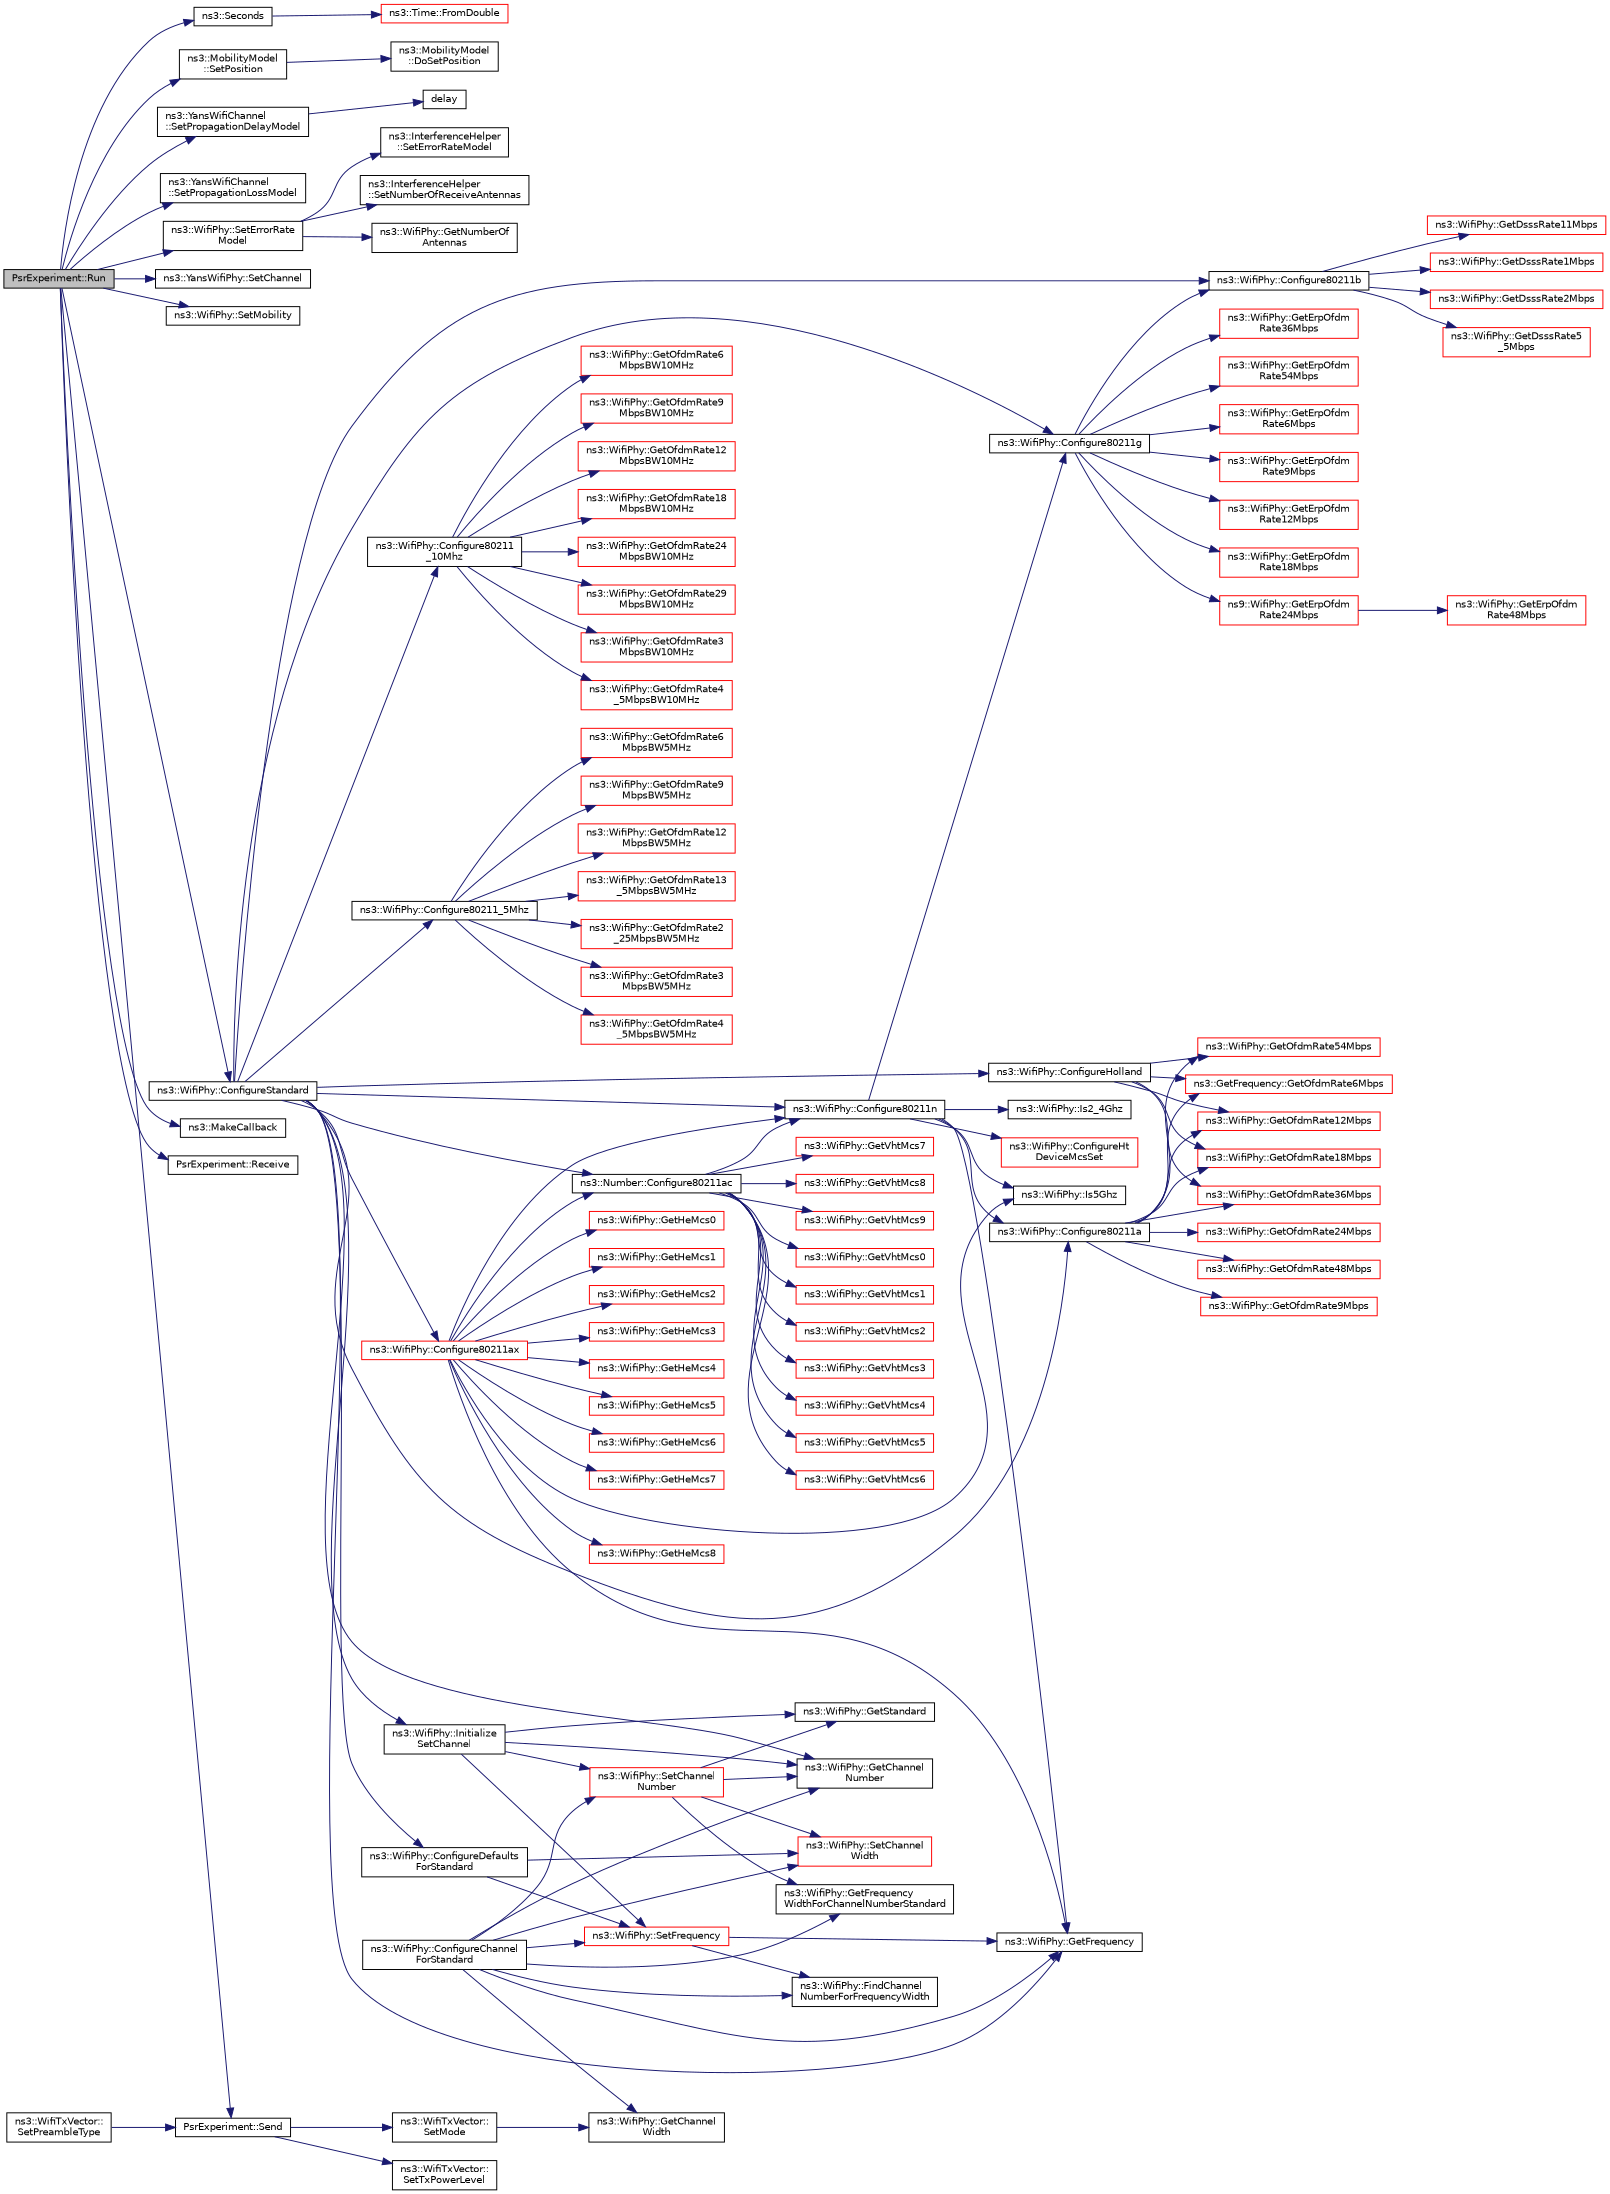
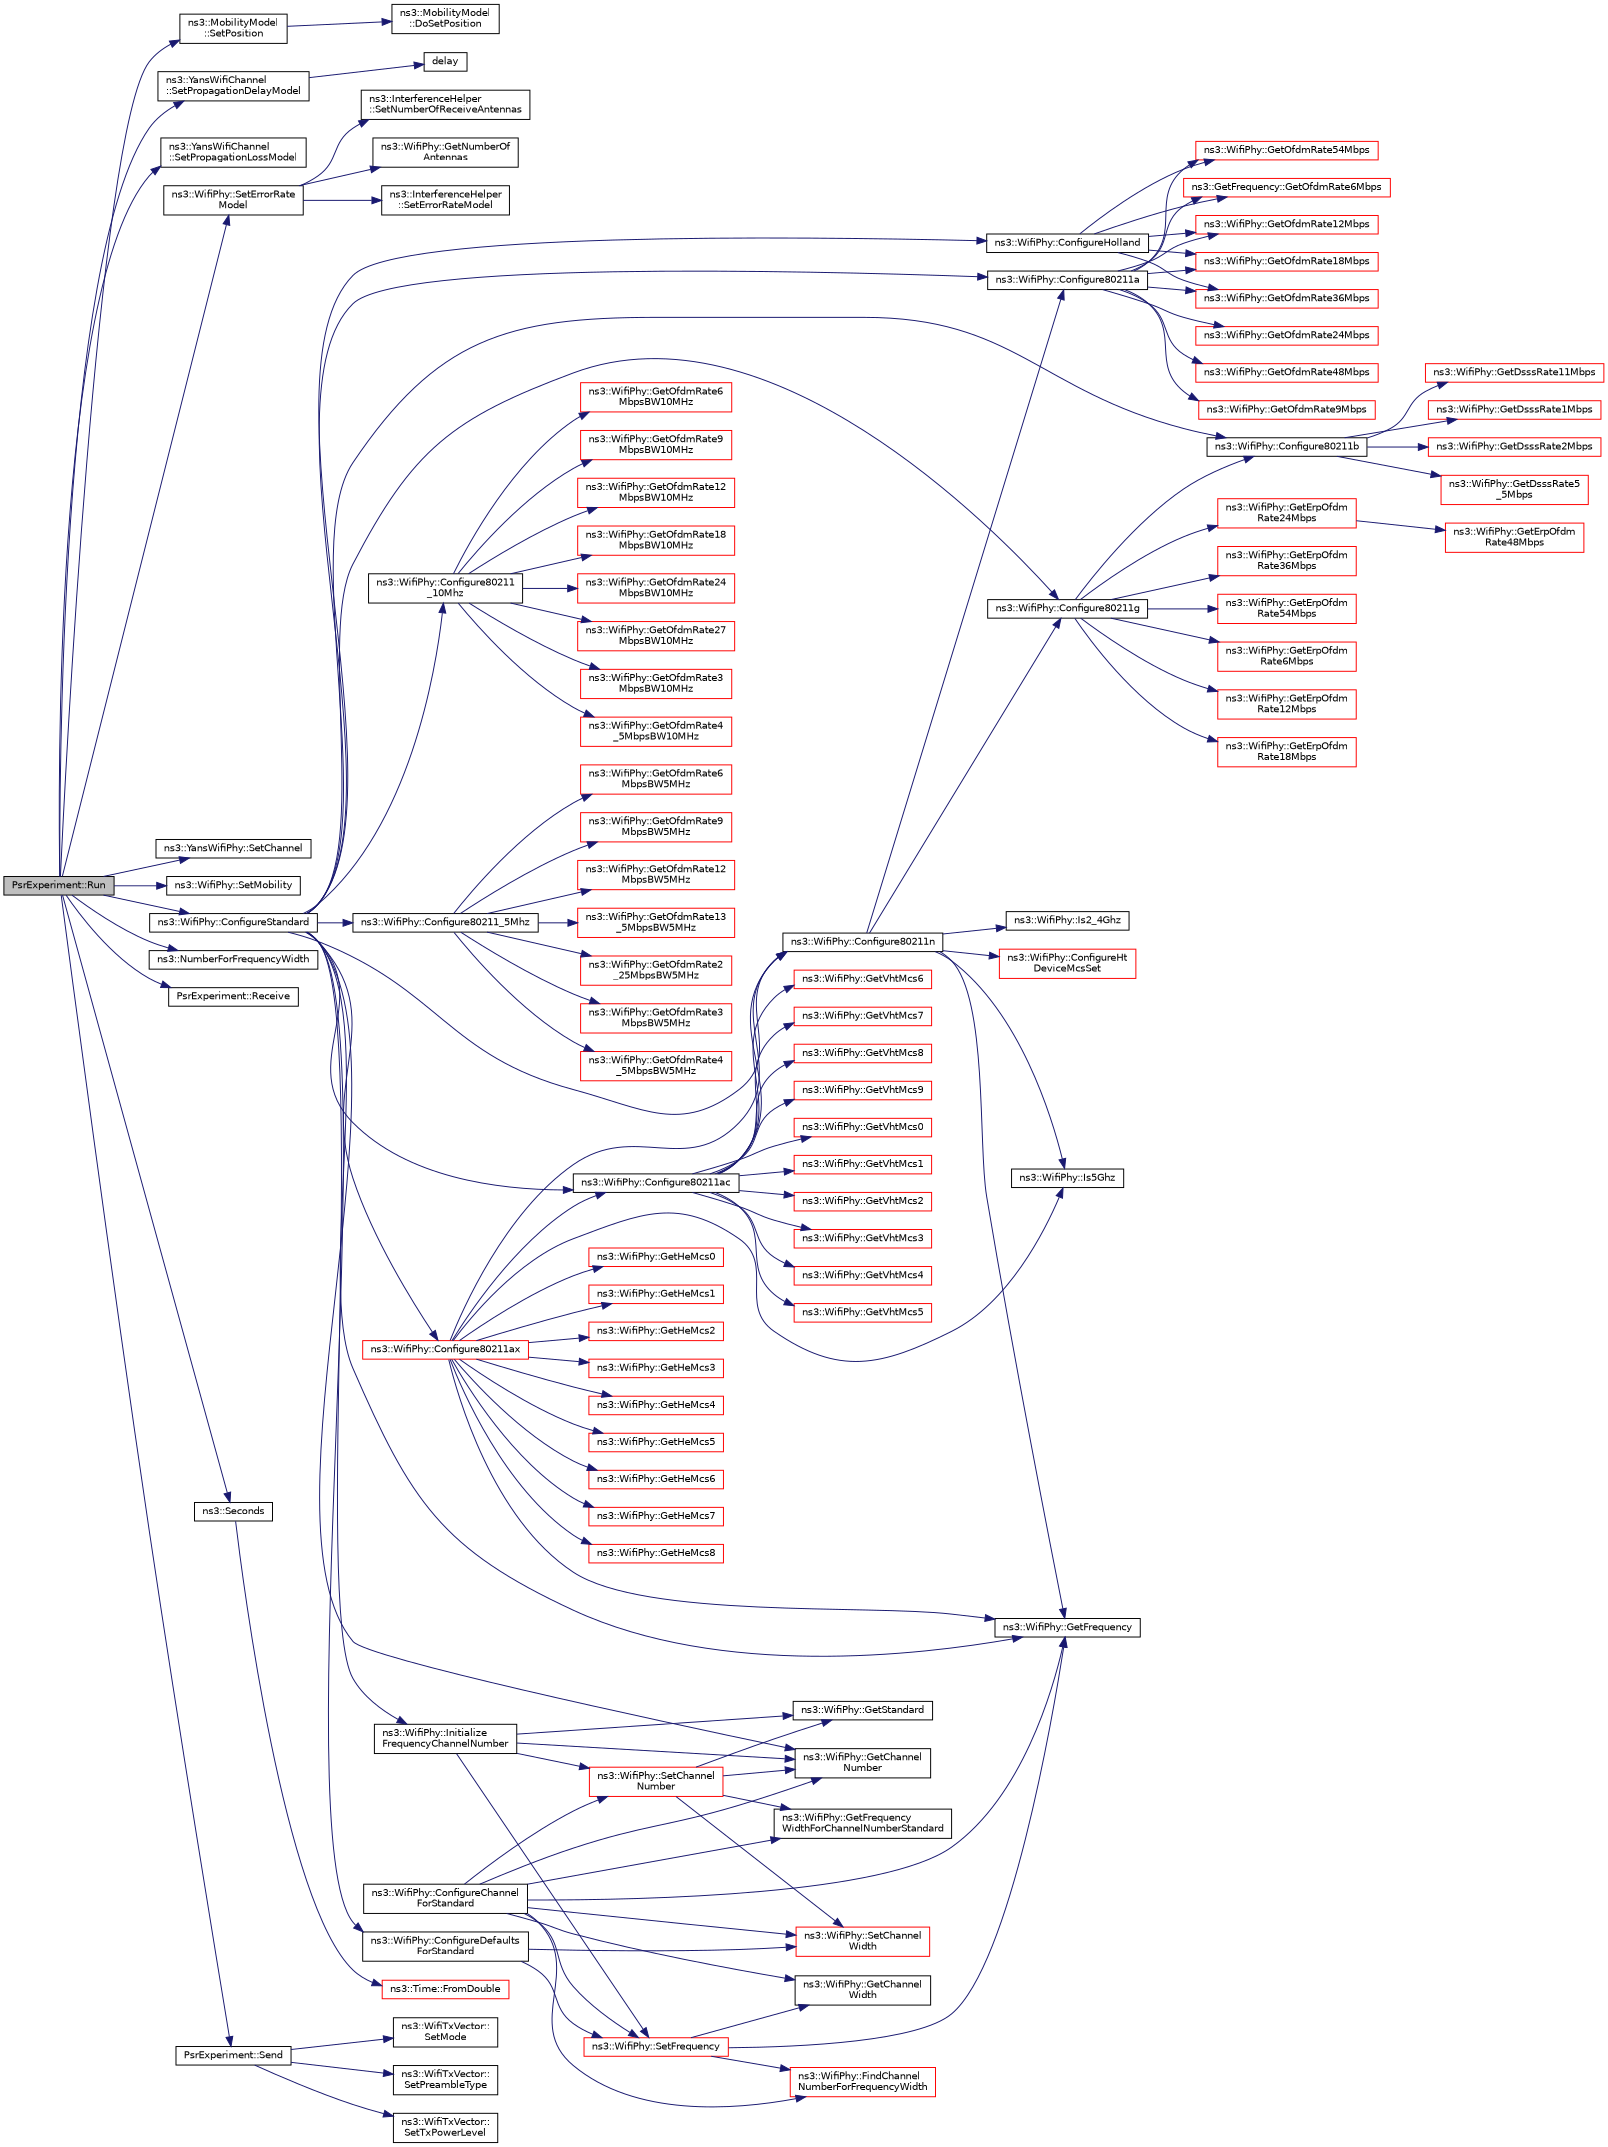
node "ns3::WifiPhy::GetErpOfdm Rate9Mbps": removed
node "ns3::WifiPhy::GetOfdmRate29 MbpsBW10MHz": label "ns3::WifiPhy::GetOfdmRate29 MbpsBW10MHz" -> "ns3::WifiPhy::GetOfdmRate27 MbpsBW10MHz"
node "ns9::WifiPhy::GetErpOfdm Rate24Mbps": label "ns9::WifiPhy::GetErpOfdm Rate24Mbps" -> "ns3::WifiPhy::GetErpOfdm Rate24Mbps"
node "ns3::MakeCallback": label "ns3::MakeCallback" -> "ns3::NumberForFrequencyWidth"
node "ns3::Number::Configure80211ac": label "ns3::Number::Configure80211ac" -> "ns3::WifiPhy::Configure80211ac"
node "ns3::WifiPhy::Initialize SetChannel": label "ns3::WifiPhy::Initialize SetChannel" -> "ns3::WifiPhy::Initialize FrequencyChannelNumber"
node "ns3::WifiPhy::FindChannel NumberForFrequencyWidth": color black -> red
edge "ns3::WifiTxVector:: SetPreambleType" -> "PsrExperiment::Send": reversed
edge "ns3::WifiTxVector:: SetMode" -> "ns3::WifiPhy::GetChannel Width": now "ns3::WifiPhy::SetFrequency" -> "ns3::WifiPhy::GetChannel Width"
